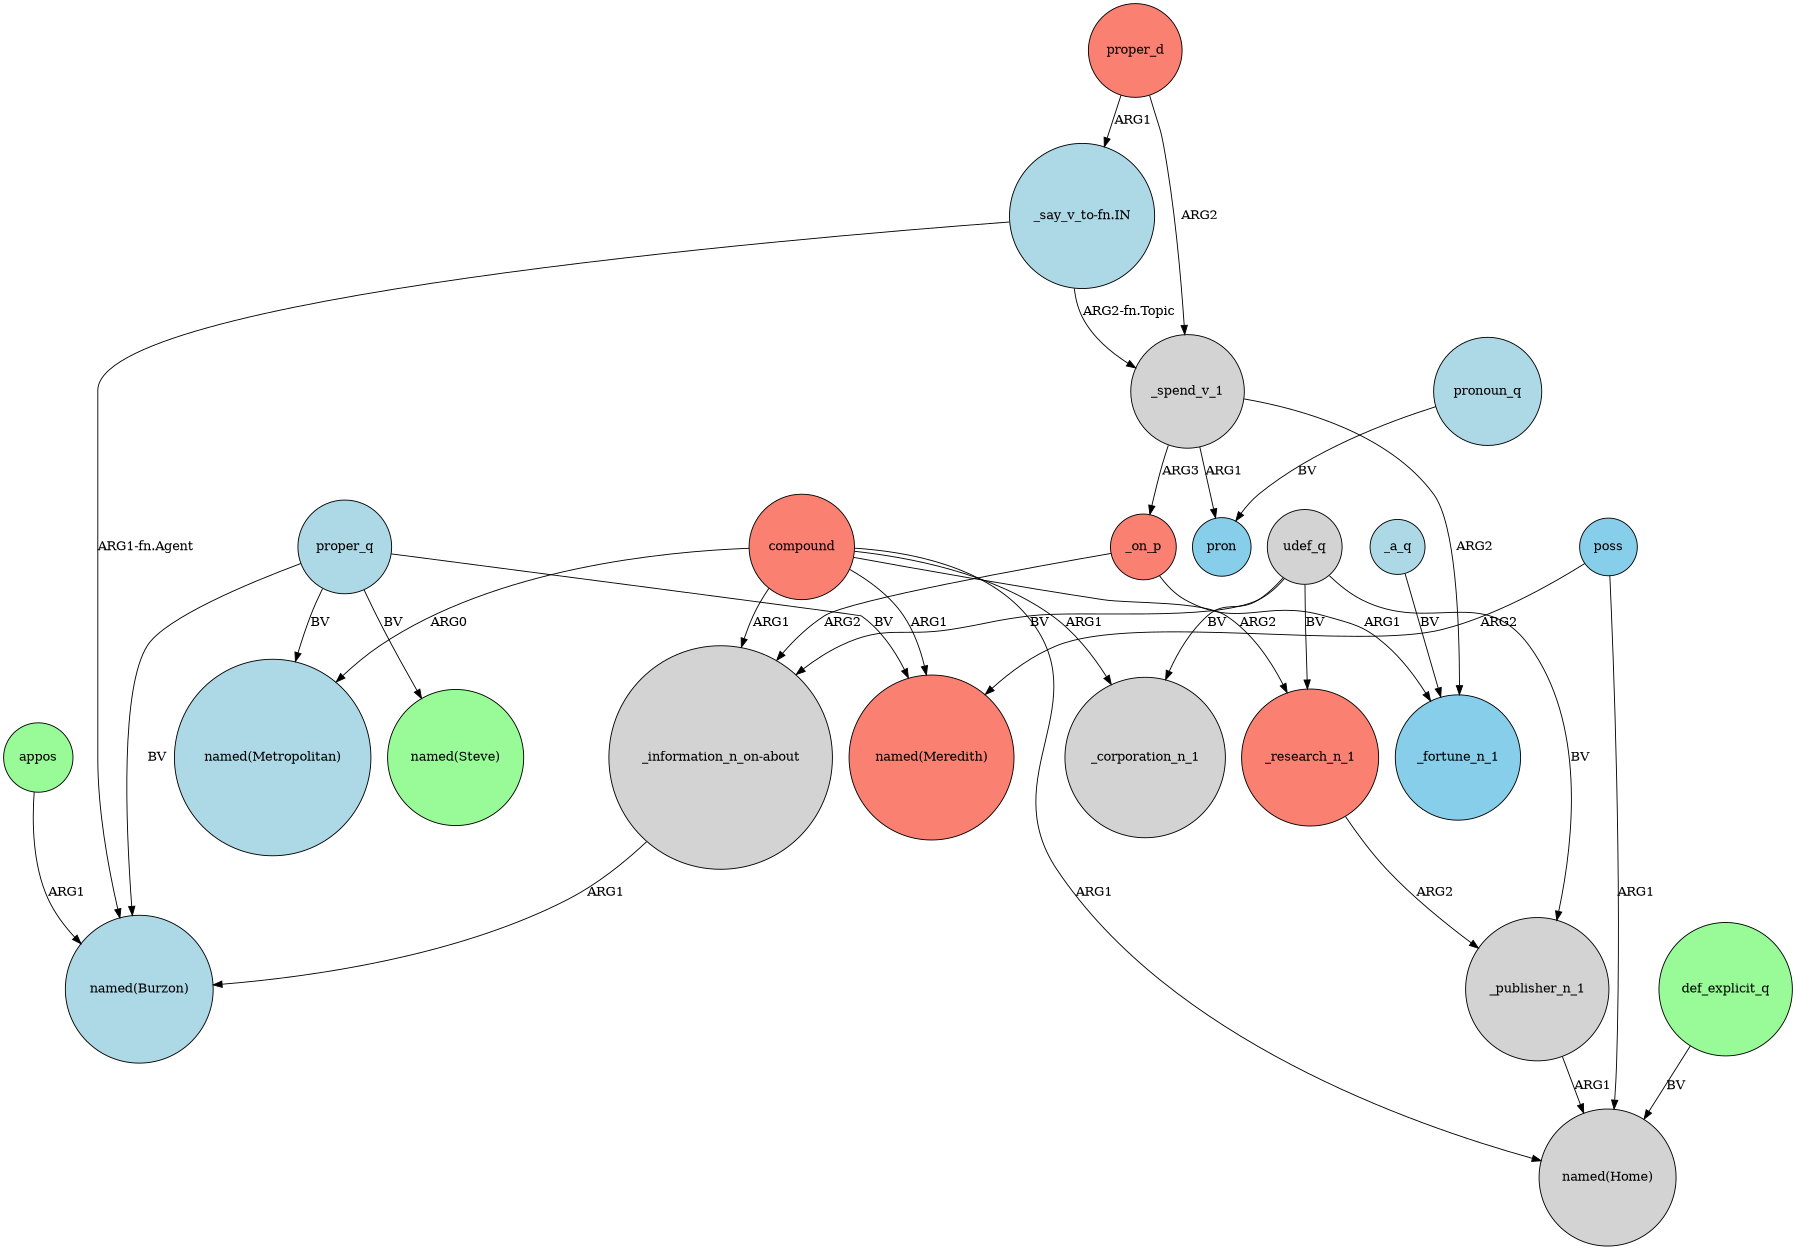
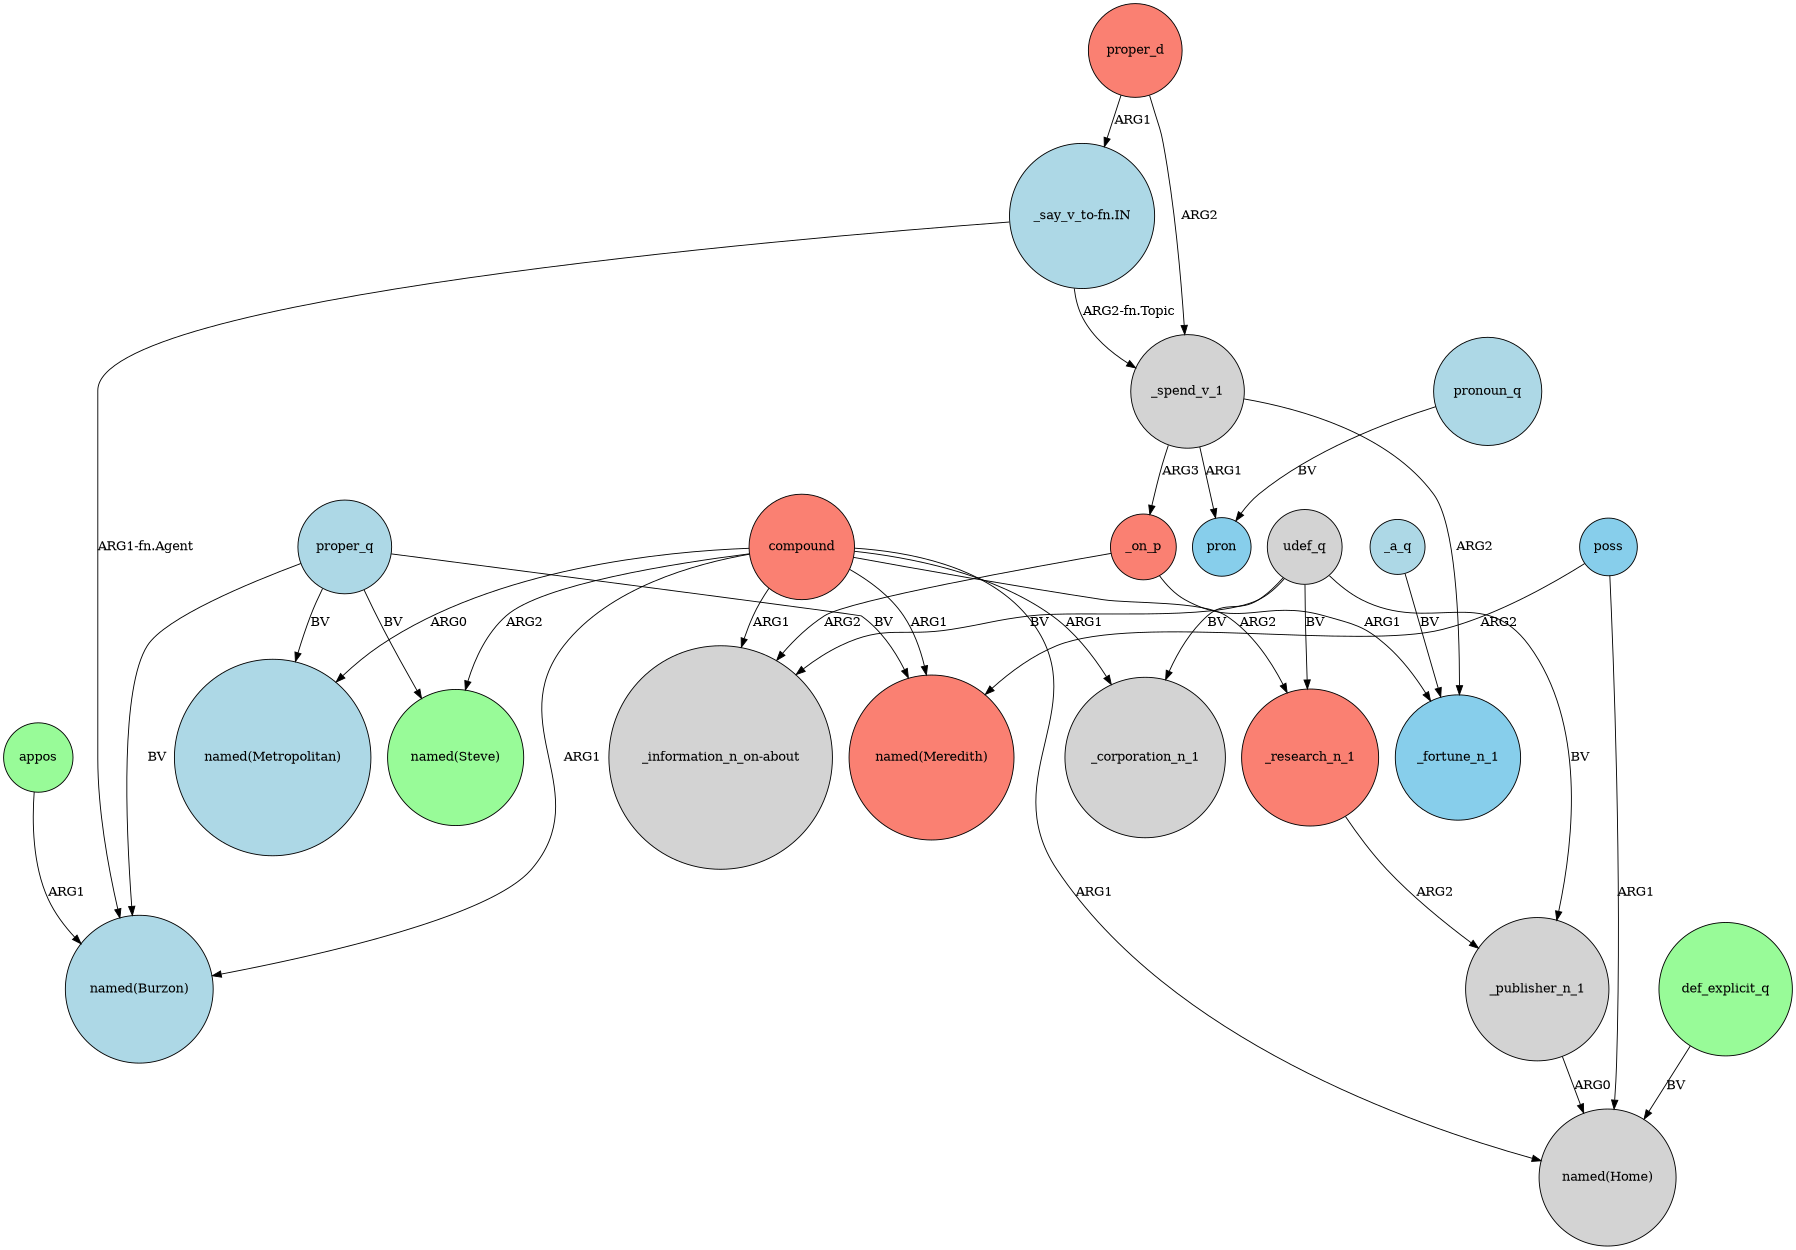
edge "compound" -> "named(Steve)": added, label "ARG2"
edge "_information_n_on-about" -> "named(Burzon)": now "compound" -> "named(Burzon)"
edge "_publisher_n_1" -> "named(Home)": label "ARG1" -> "ARG0"
